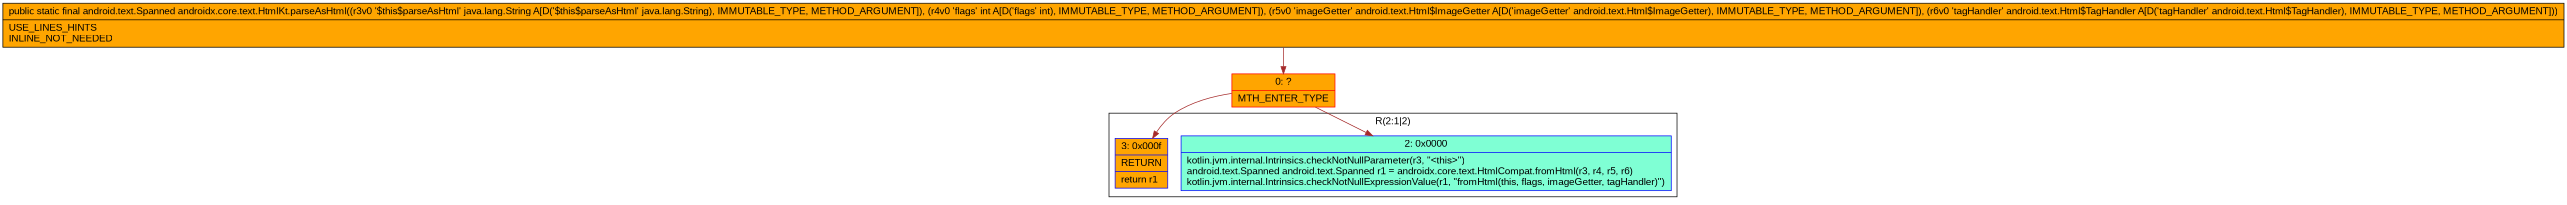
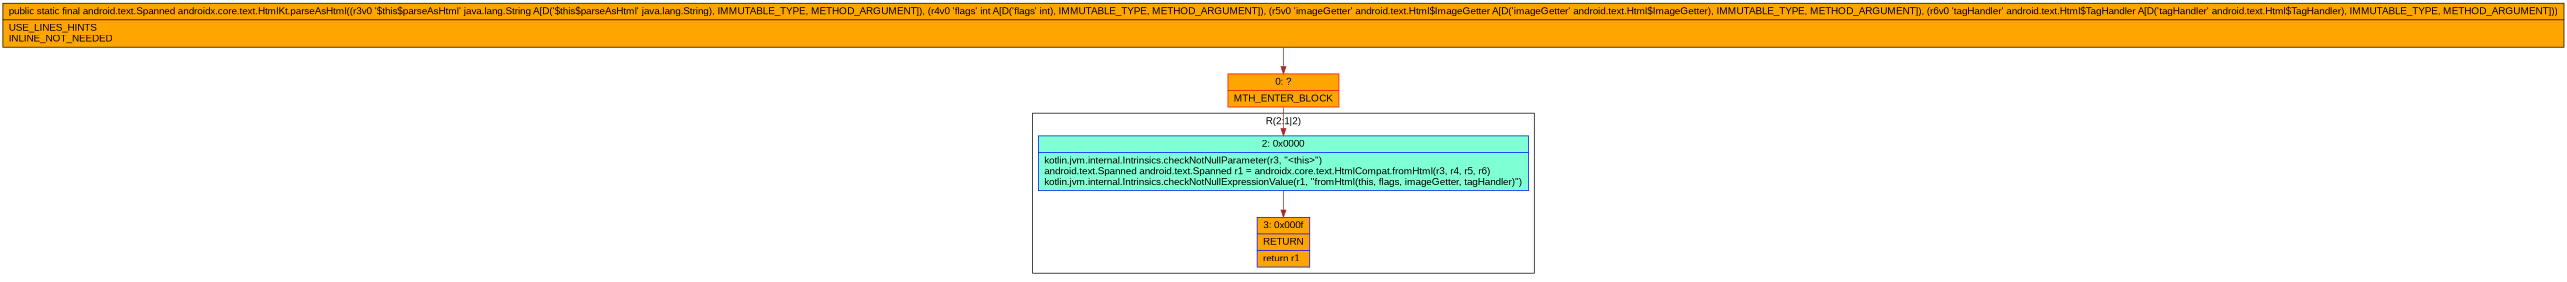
node "0: ?": text "MTH_ENTER_TYPE" -> "MTH_ENTER_BLOCK"
edge "0: ?" -> "3: 0x000f": now "2: 0x0000" -> "3: 0x000f"
